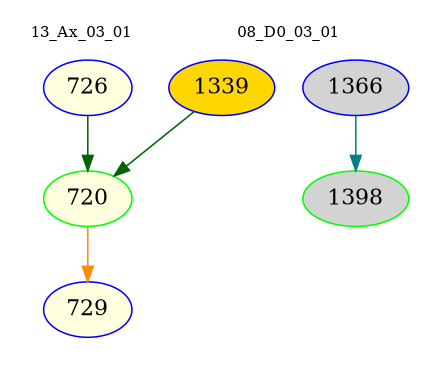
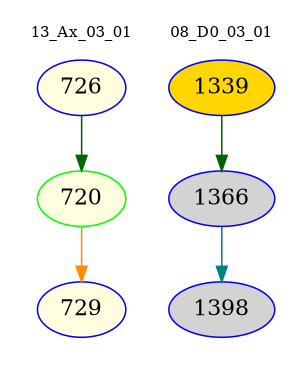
edge "1339" -> "720": now "1339" -> "1366"
node "1398": color green -> blue
